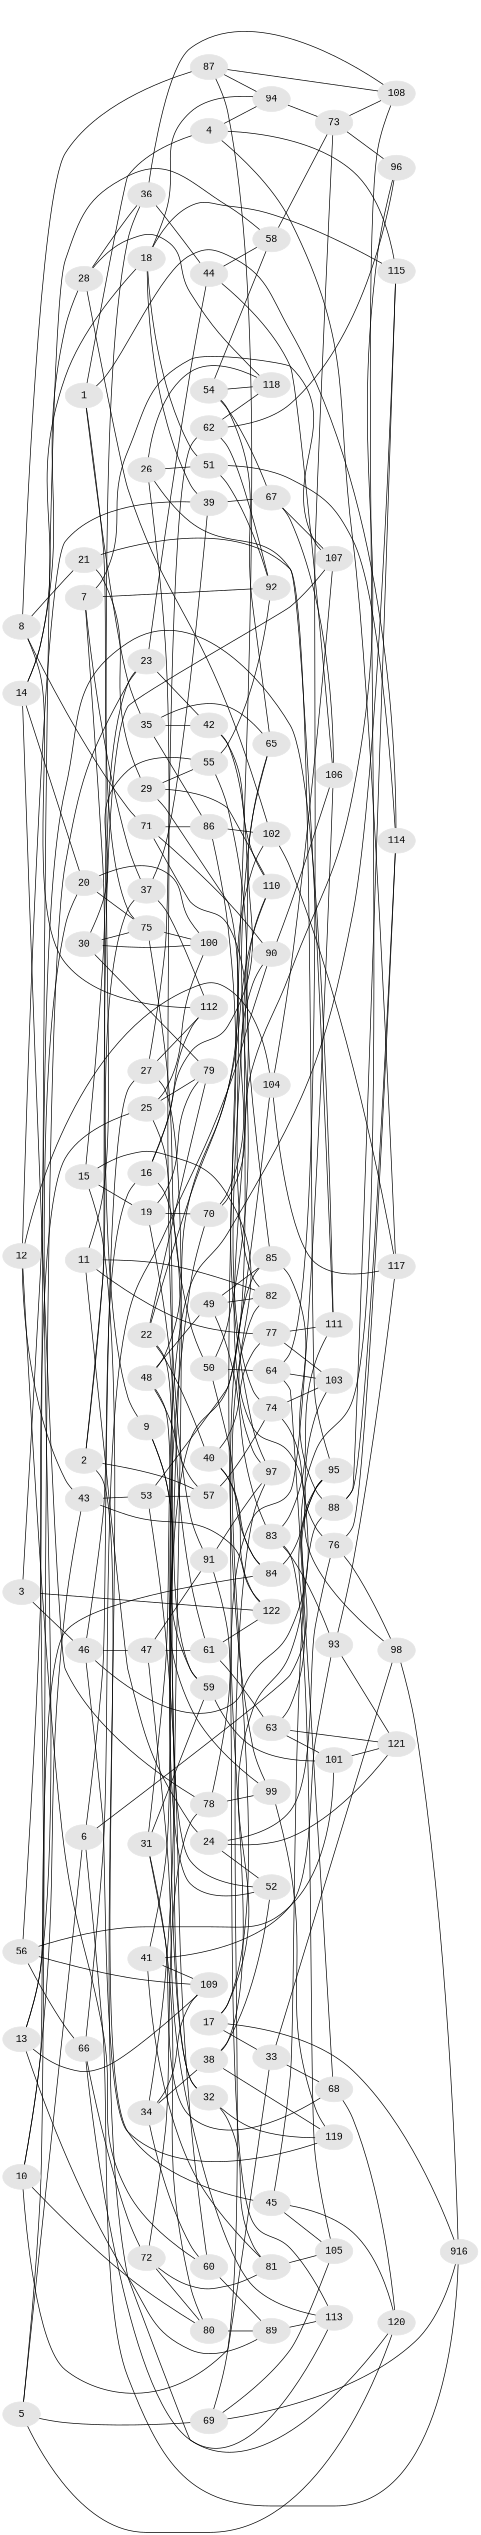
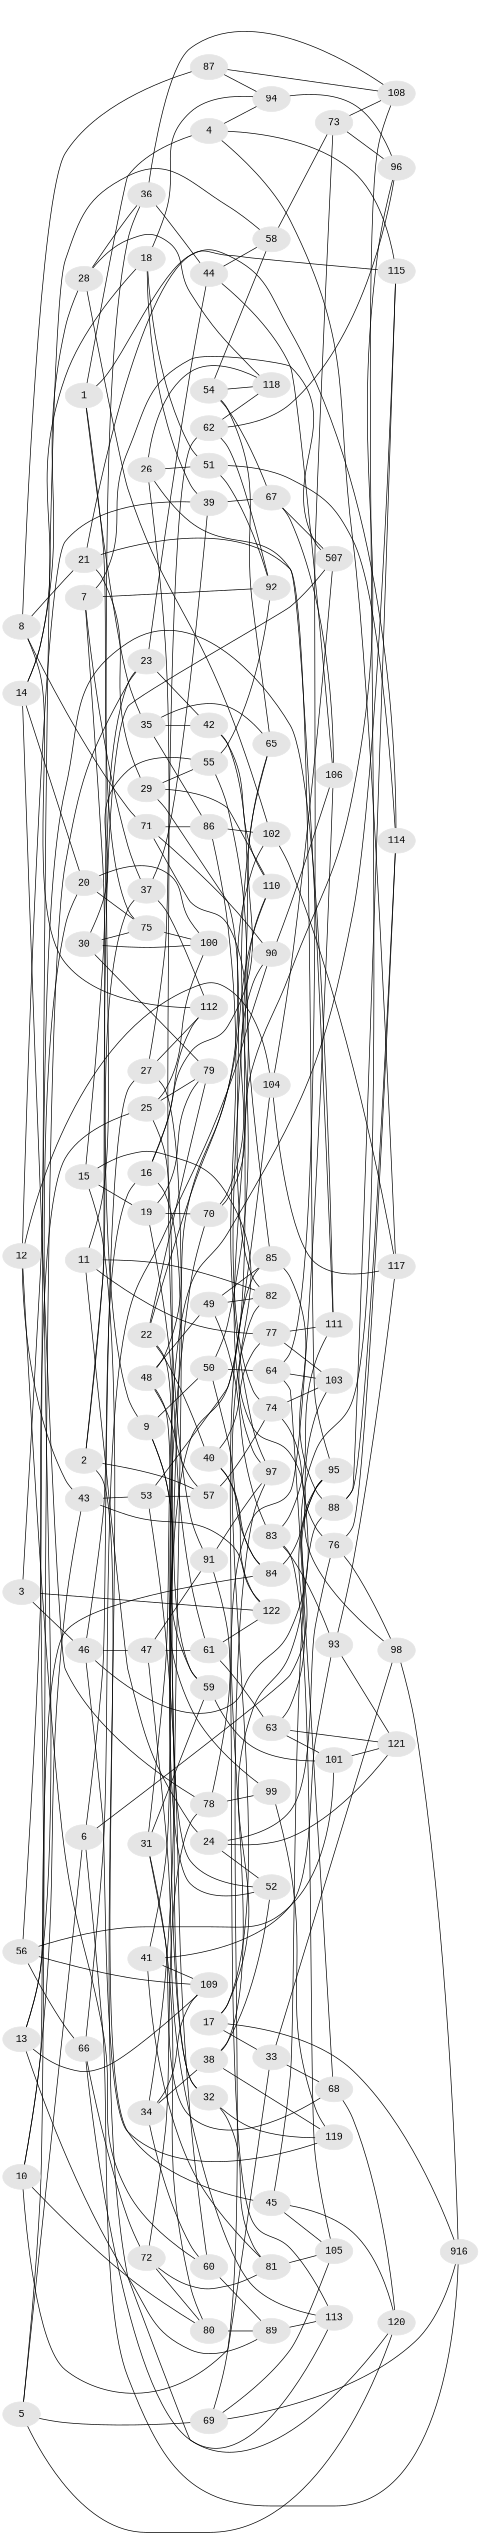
edge "94" -- "73": now "94" -- "96"
edge "18" -- "115": now "21" -- "115"
node "107": label "107" -> "507"
edge "87" -- "99": removed
edge "75" -- "50": now "9" -- "50"
